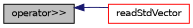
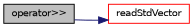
edge "readStdVector" -> "operator>>": reversed
